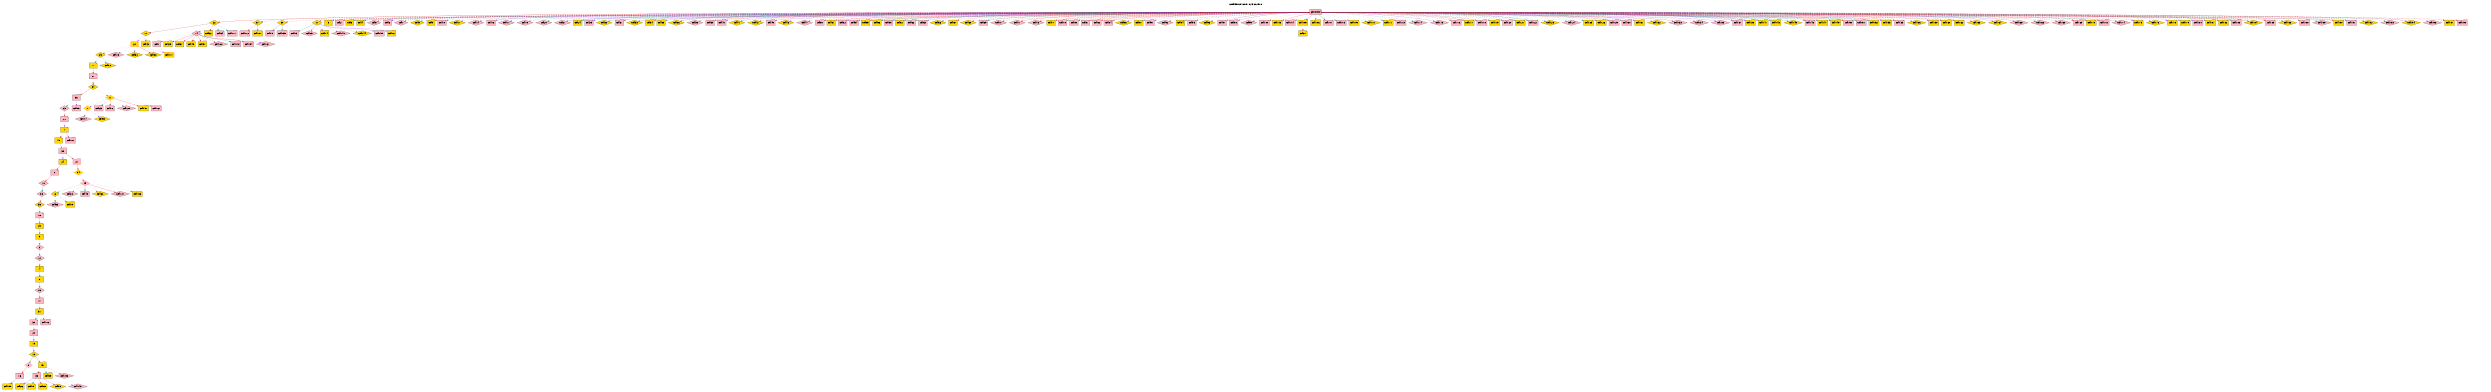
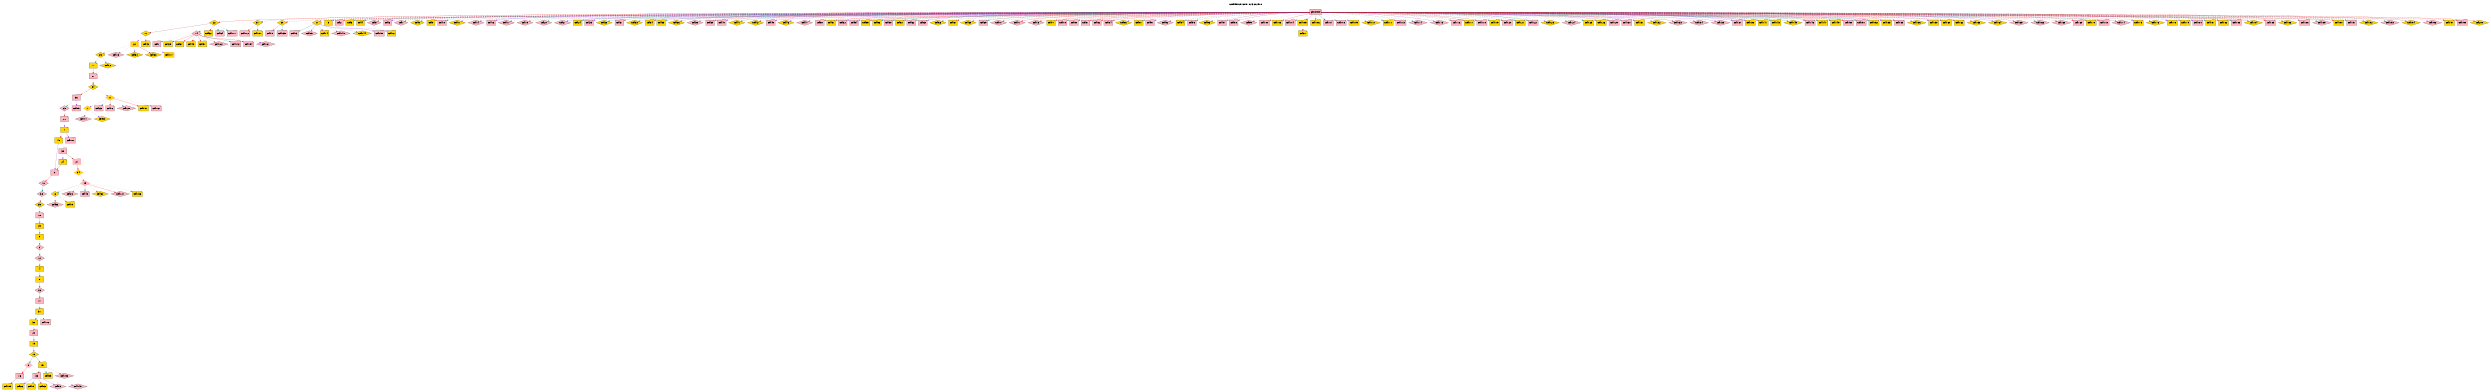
node "cell200": added
edge "40" -> "39": now "40" -> "2"
node "32": fillcolor lightpink -> gold
node "cell93": fillcolor gold -> lightpink
